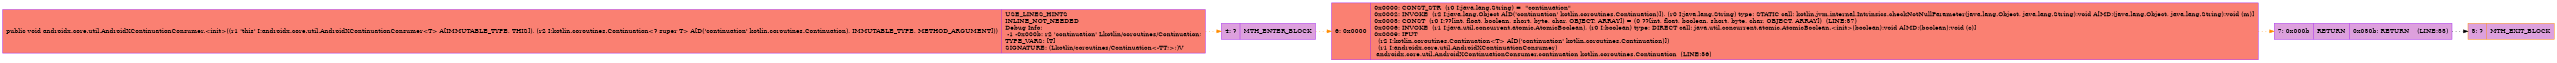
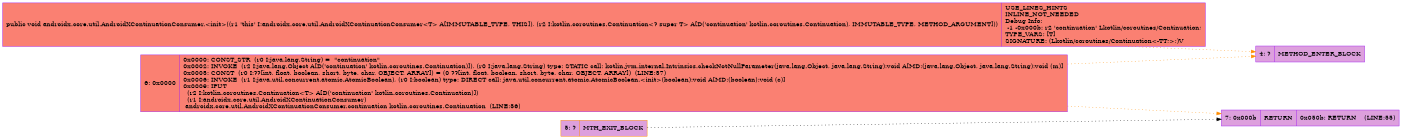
node "4: ?": text "MTH_ENTER_BLOCK" -> "METHOD_ENTER_BLOCK"
edge "4: ?" -> "6: 0x0000": reversed
edge "7: 0x000b" -> "5: ?": reversed
